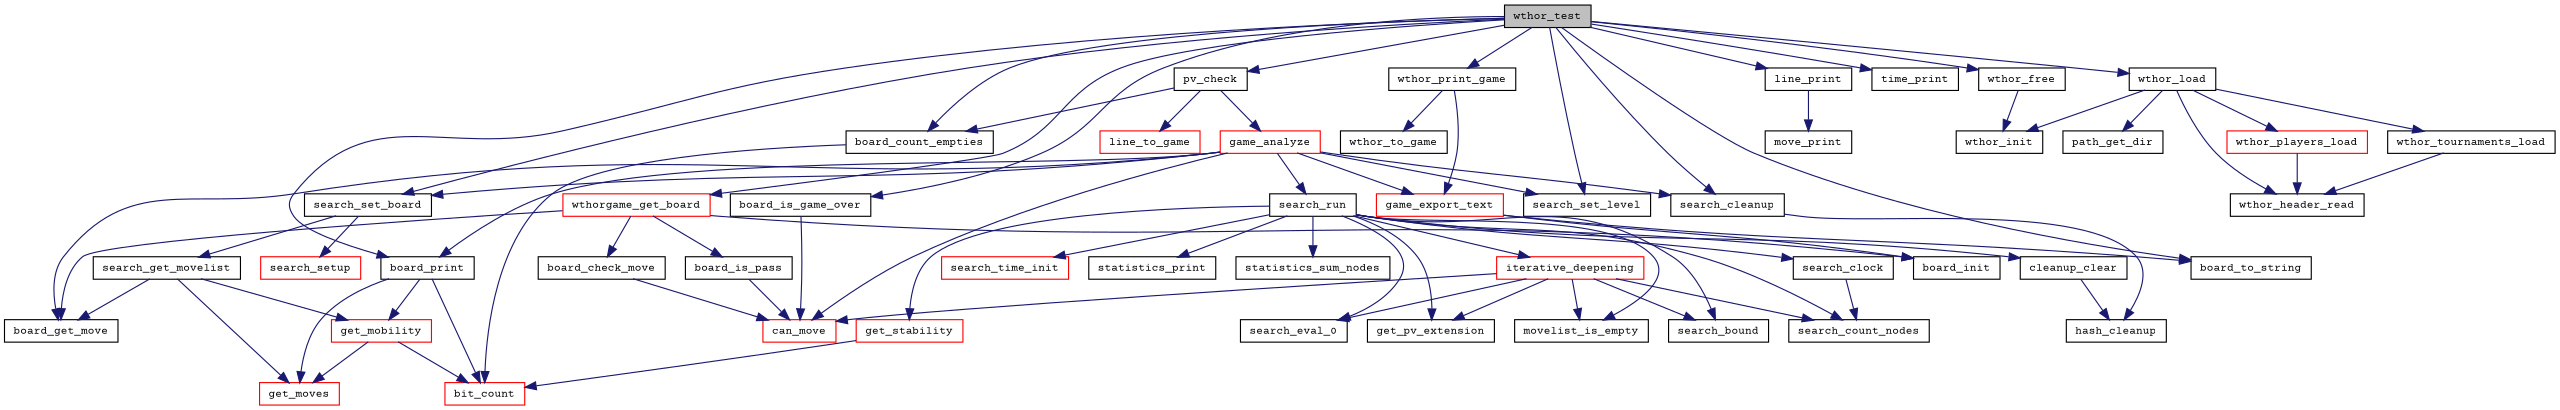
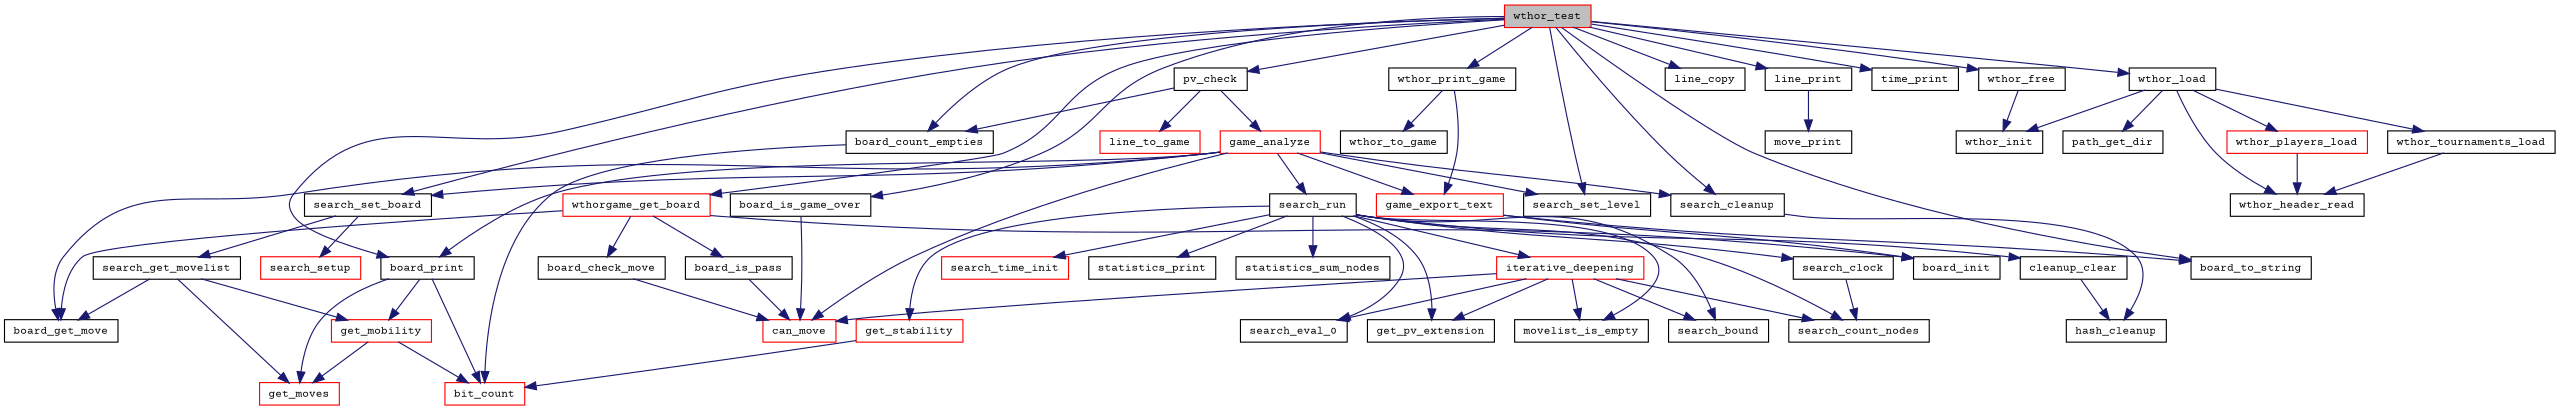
node "wthor_test": color black -> red
node "line_copy": added
